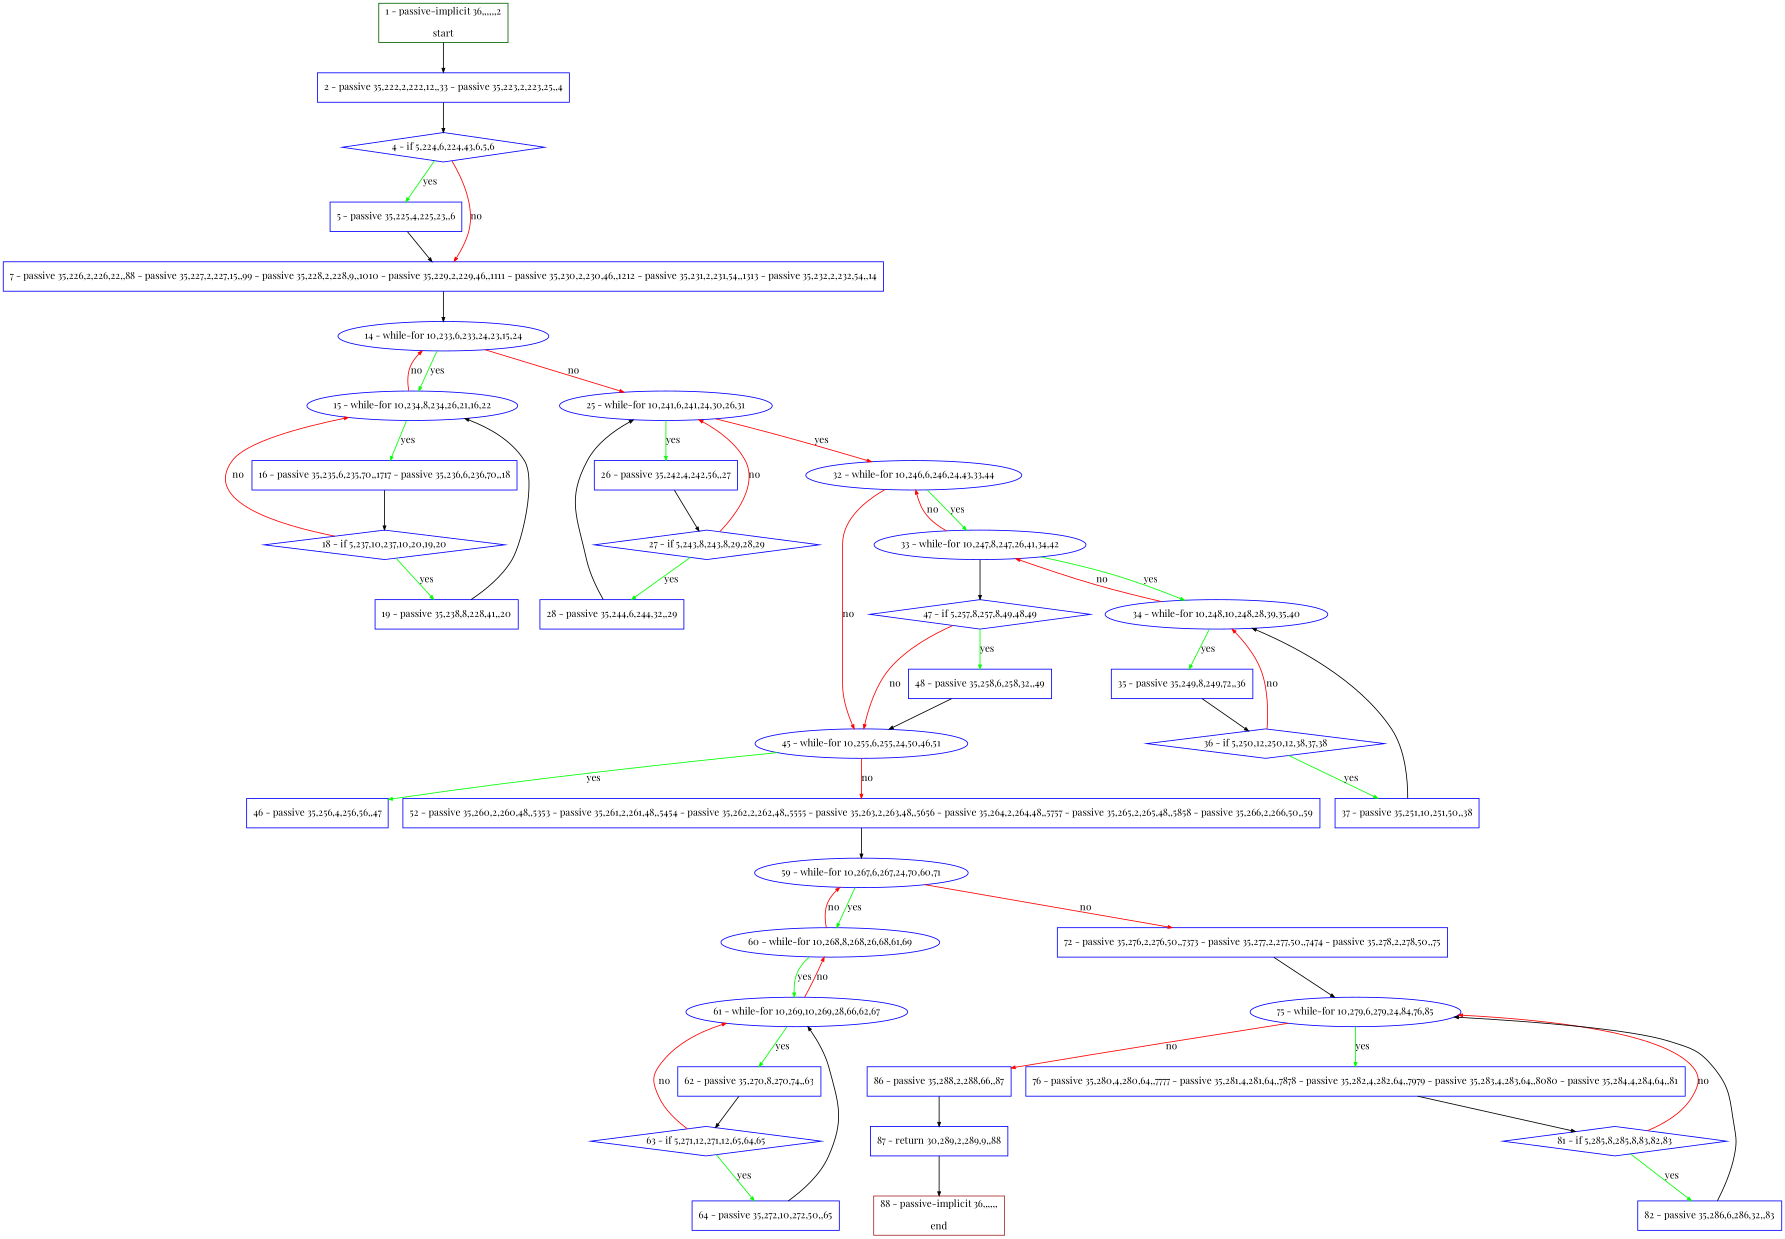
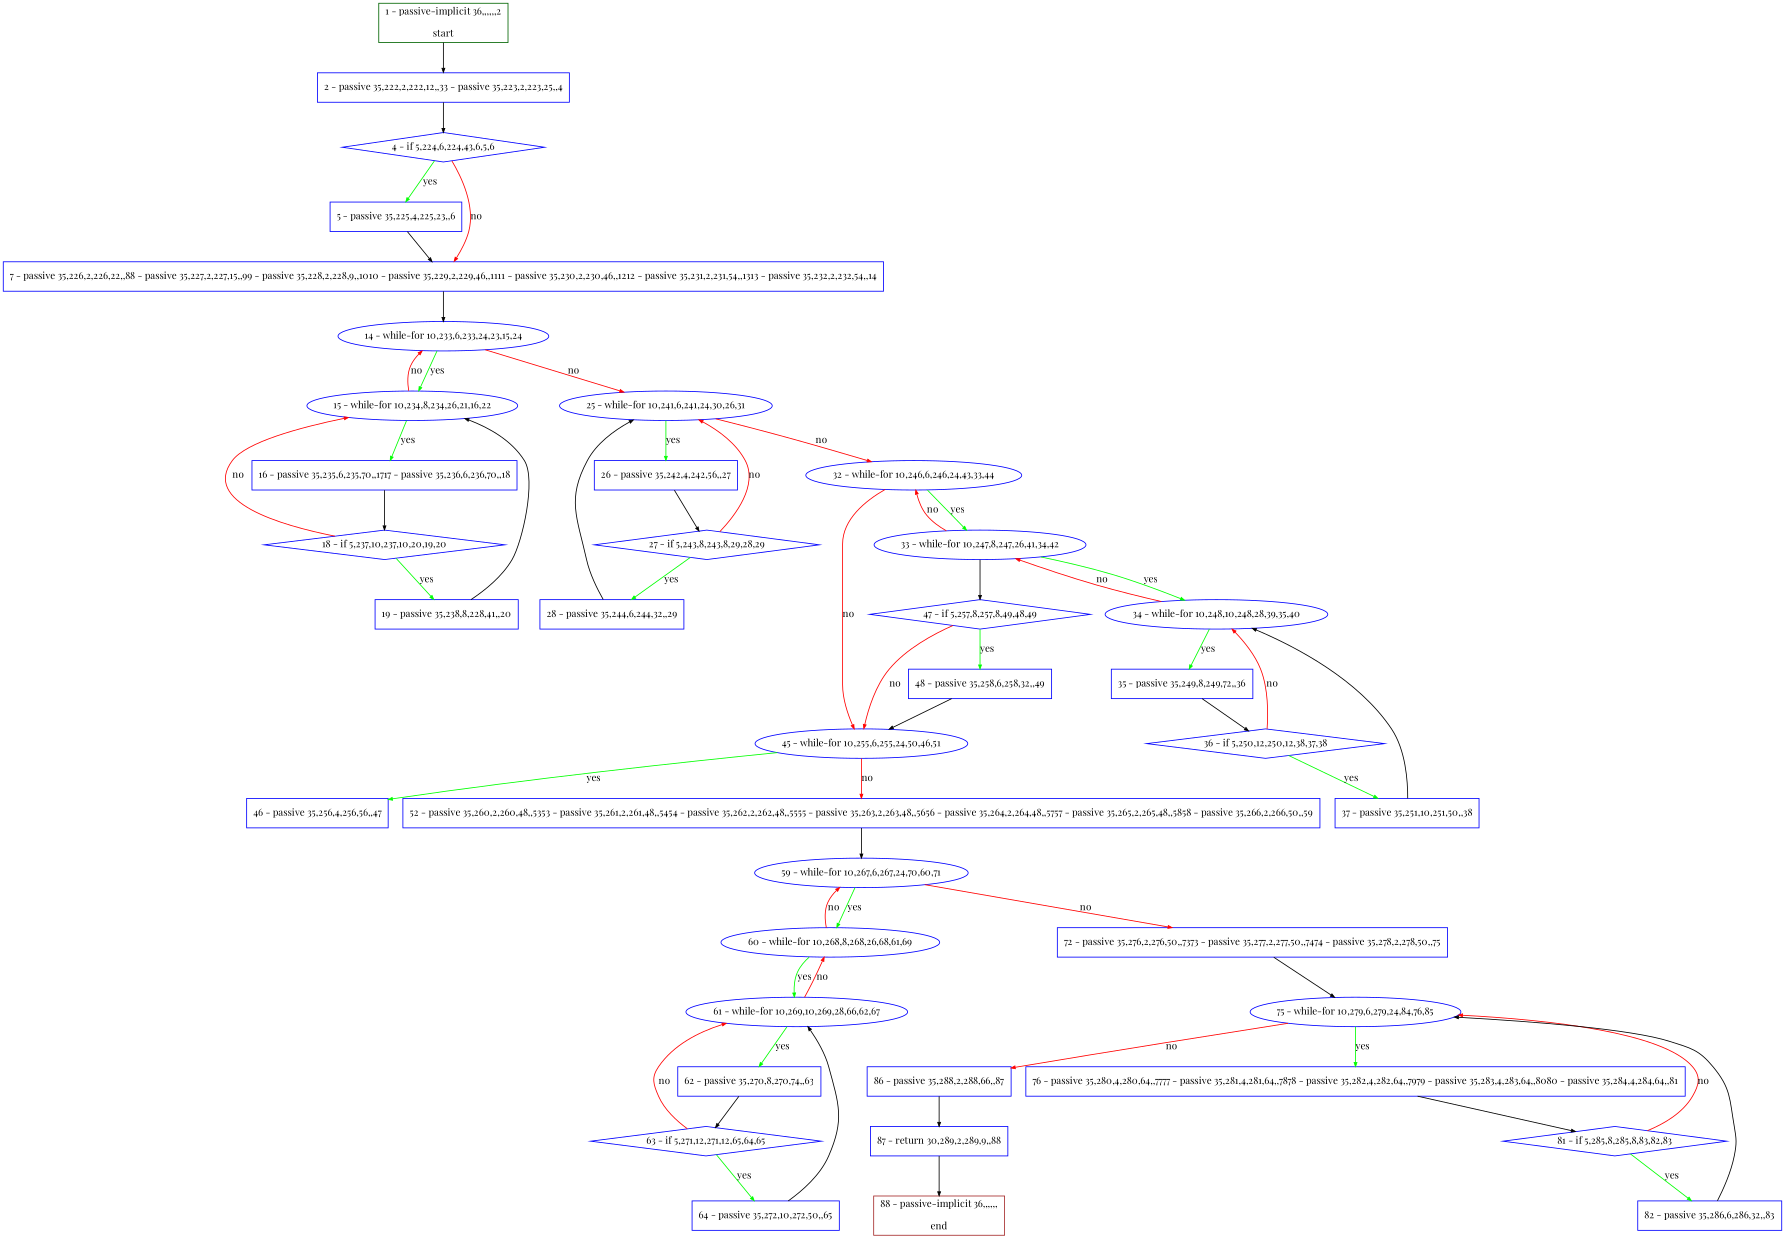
edge "25 - while-for 10,241,6,241,24,30,26,31" -> "32 - while-for 10,246,6,246,24,43,33,44": label "yes" -> "no"
